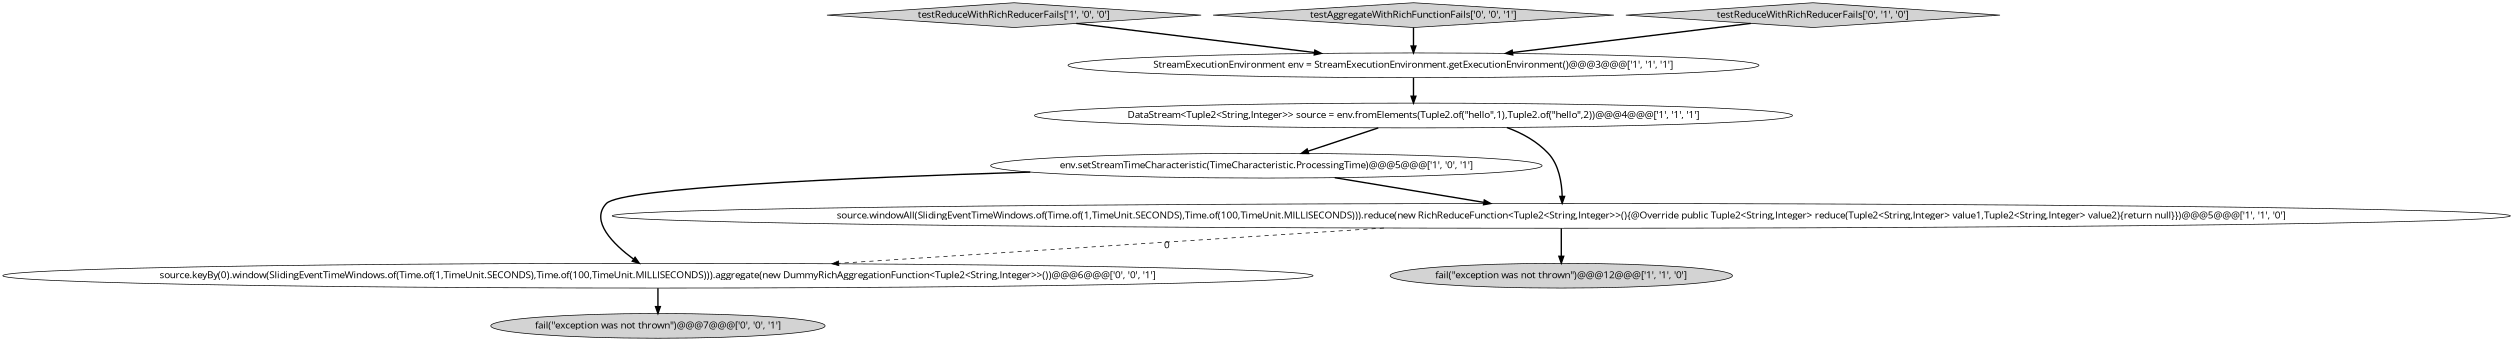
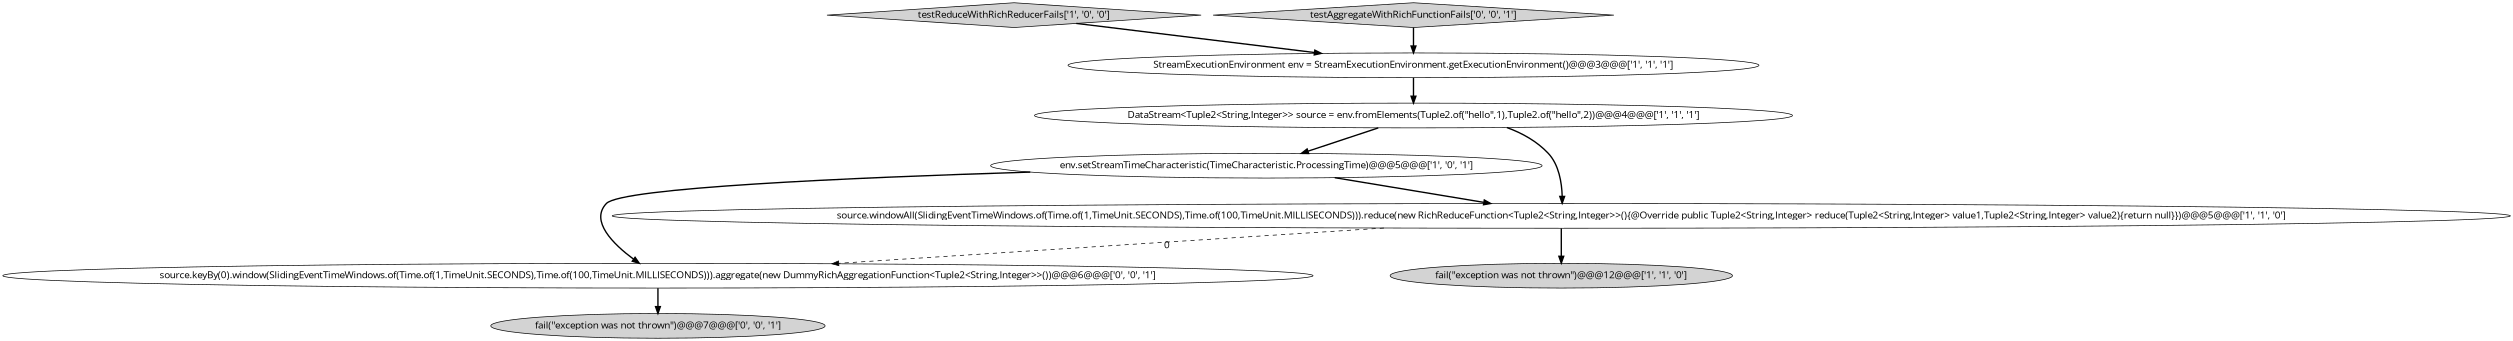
node "testReduceWithRichReducerFails['0', '1', '0']": removed
